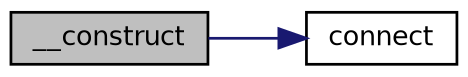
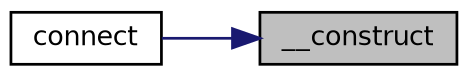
edge "__construct" -> "connect": reversed
